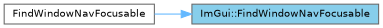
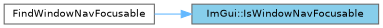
node "ImGui::FindWindowNavFocusable": label "ImGui::FindWindowNavFocusable" -> "ImGui::IsWindowNavFocusable"
